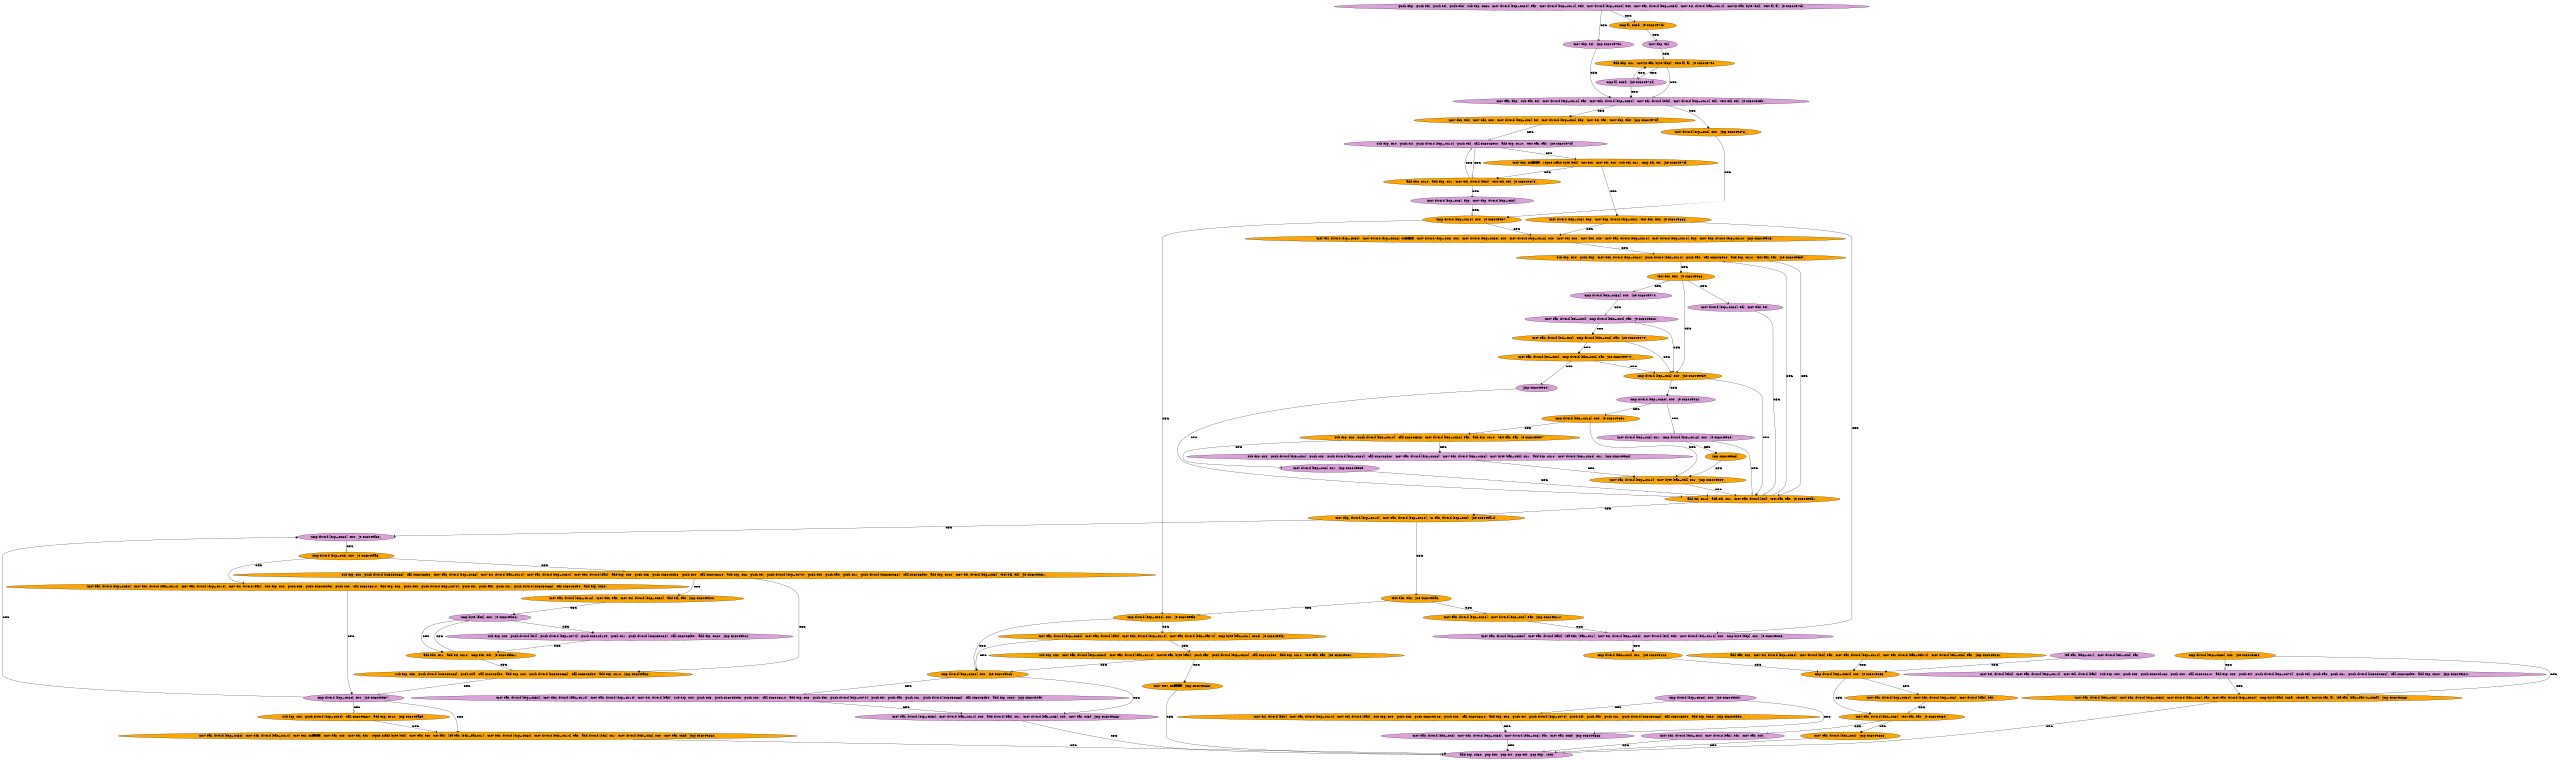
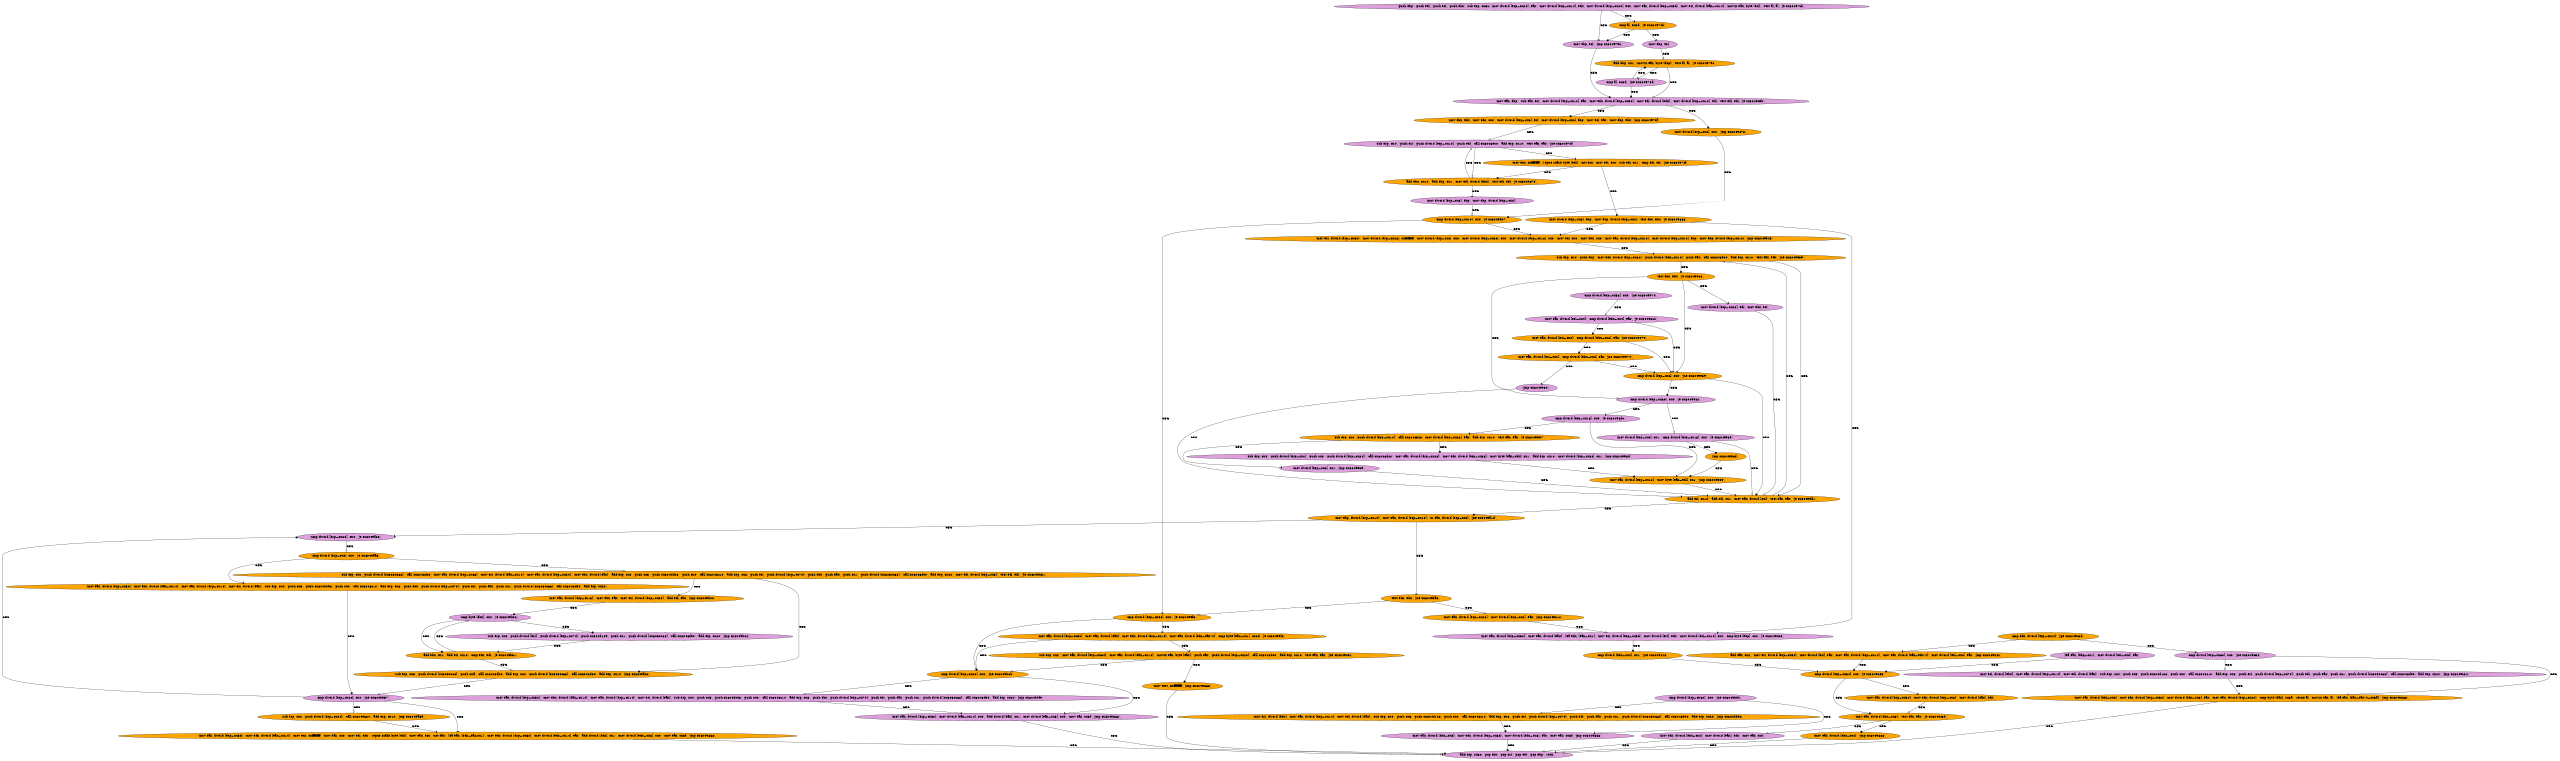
edge "'cmp al, 0x3d', 'je 0x80497cb'," -> "'mov ebp, esi', 'jmp 0x804979c',": added, label "CFG"
edge "'test ebx, ebx', 'je 0x8049933'," -> "'cmp dword [esp+0x58], 0x0', 'jne 0x8049974',": now "'test ebx, ebx', 'je 0x8049933'," -> "'cmp dword [esp+0x60], 0x0', 'je 0x8049922',"
node "'cmp dword [esp+0x18], 0x0', 'je 0x80498dc',": fillcolor orange -> plum
node "'cmp edx, dword [esp+0x24]', 'jge 0x8049c2d',": added
node "'cmp dword [esp+0x60], 0x0', 'jne 0x8049c54',": fillcolor orange -> plum
